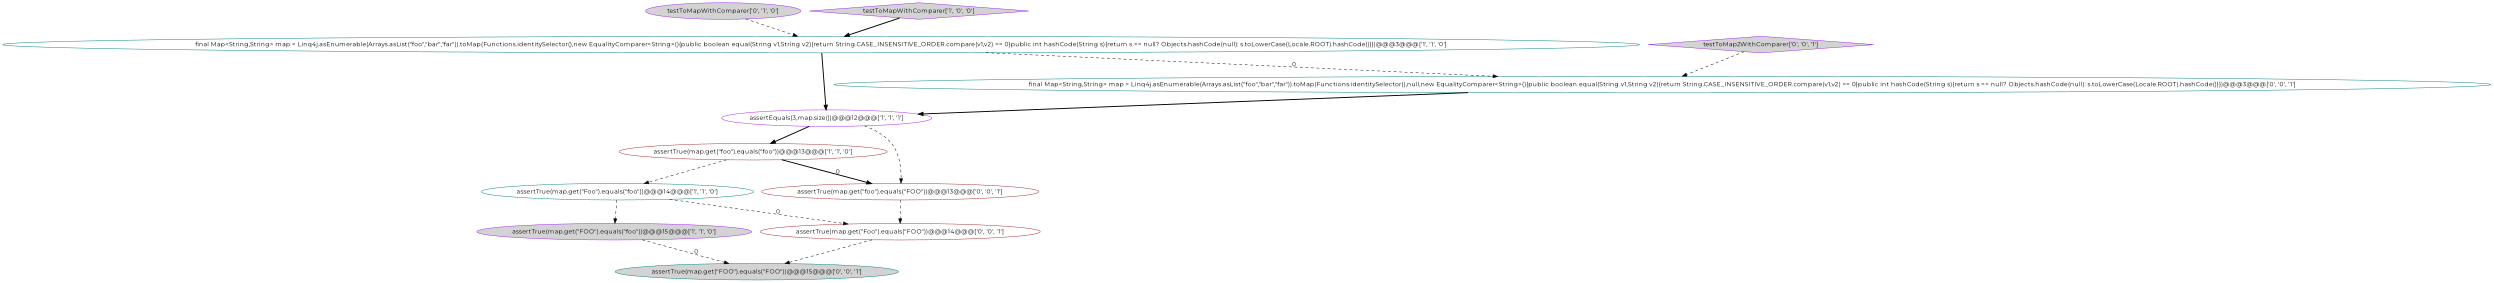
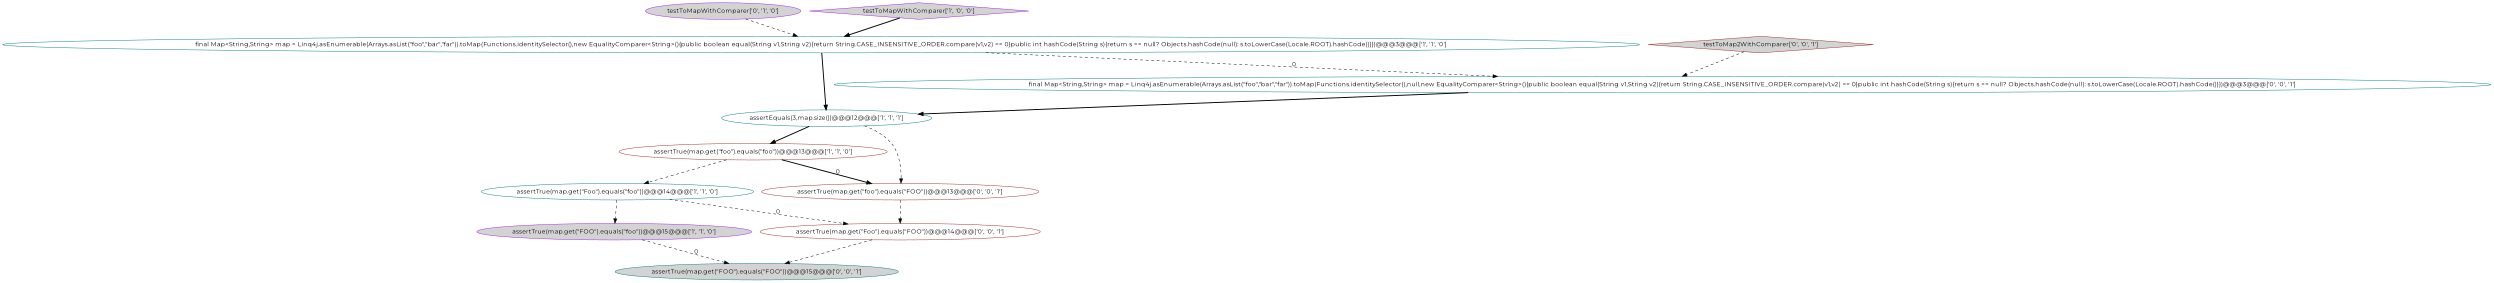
node "testToMap2WithComparer['0', '0', '1']": color purple -> brown
node "assertEquals(3,map.size())@@@12@@@['1', '1', '1']": color purple -> teal
